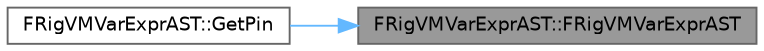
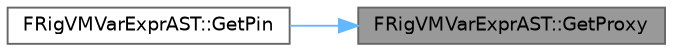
node "FRigVMVarExprAST::FRigVMVarExprAST": label "FRigVMVarExprAST::FRigVMVarExprAST" -> "FRigVMVarExprAST::GetProxy"
